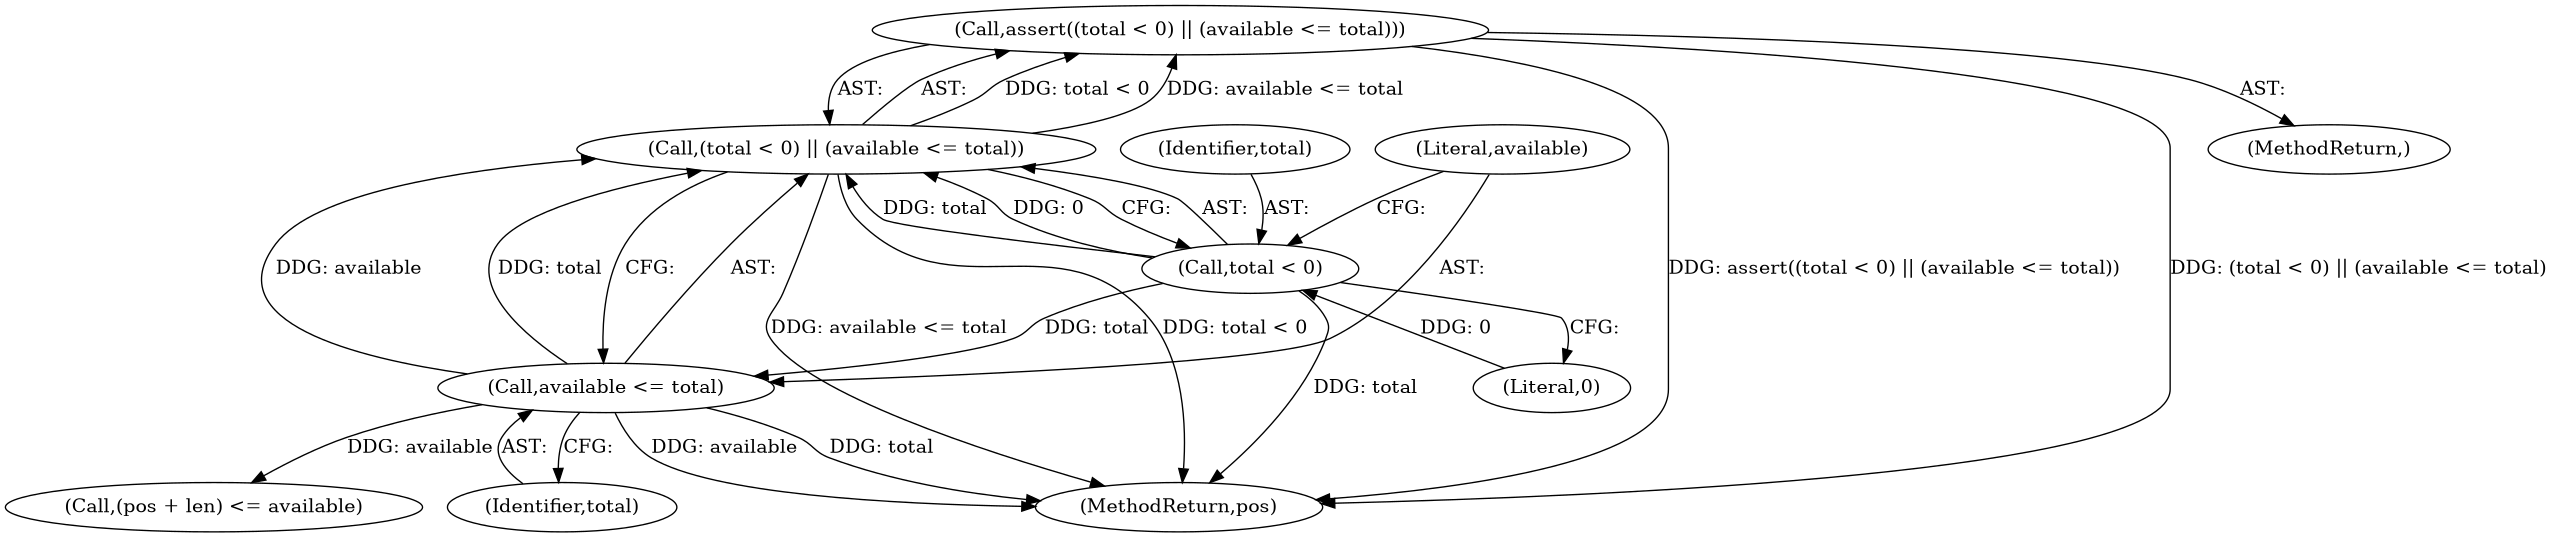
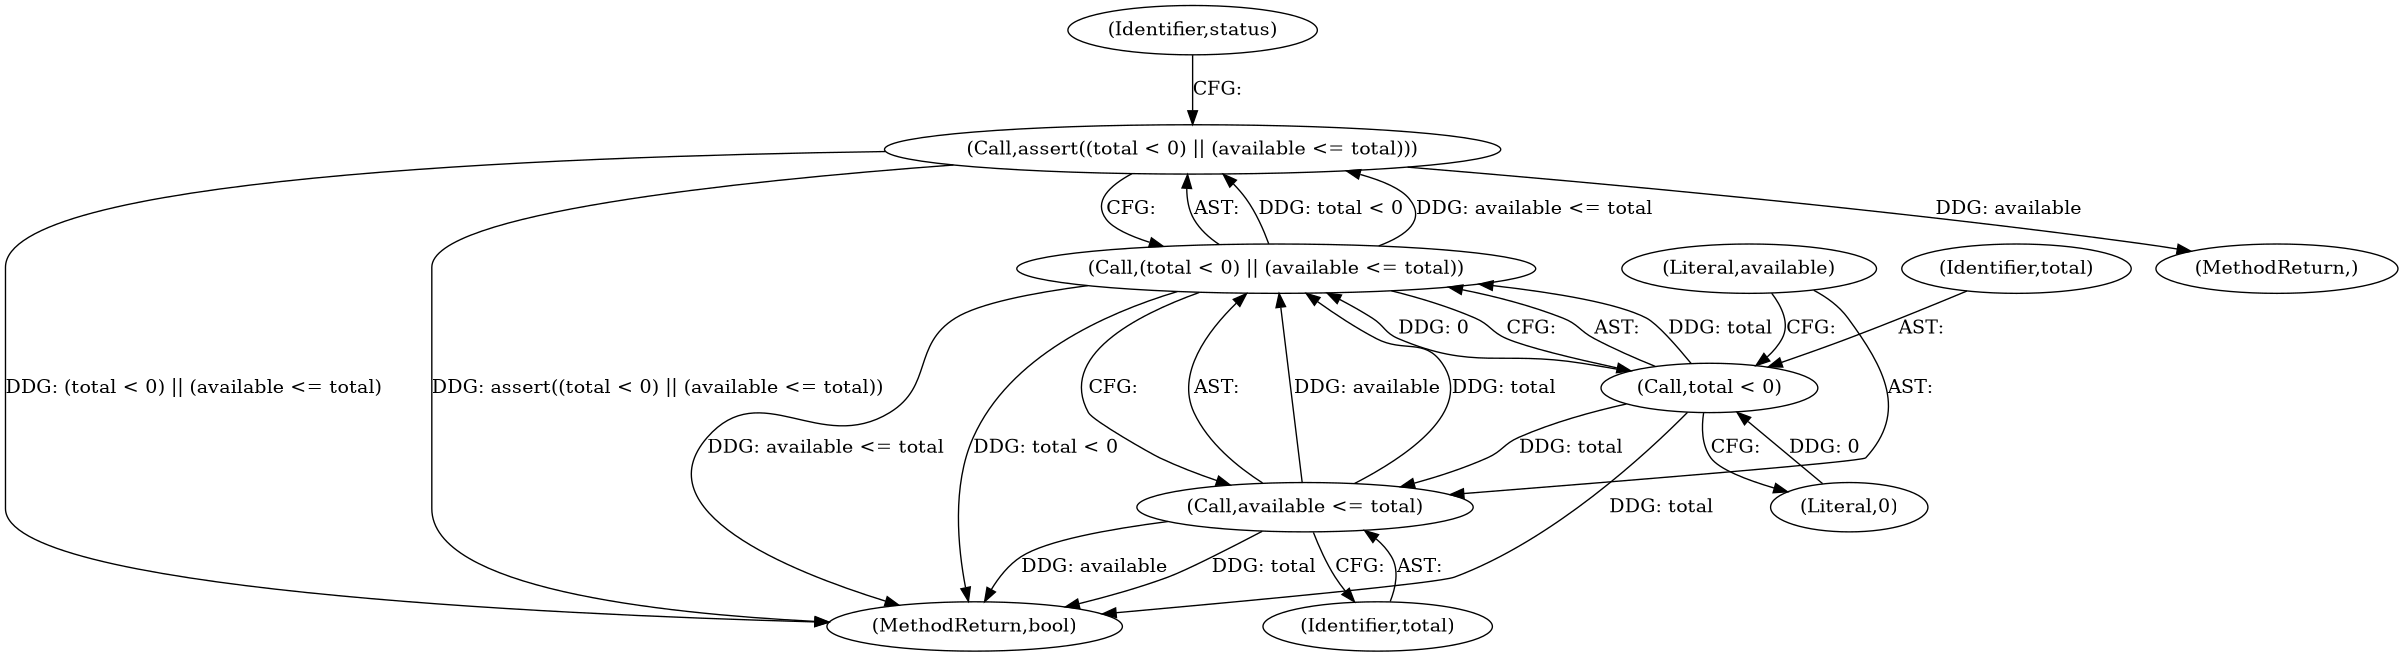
node "(Identifier,status)": added
edge "(Call,assert((total < 0) || (available <= total)))" -> "(Call,(total < 0) || (available <= total))": label "AST: " -> "CFG: "
edge "(Call,assert((total < 0) || (available <= total)))" -> "(MethodReturn,)": label "AST: " -> "DDG: available"
node "(Call,(pos + len) <= available)": removed
node "(MethodReturn,pos)": label "(MethodReturn,pos)" -> "(MethodReturn,bool)"
